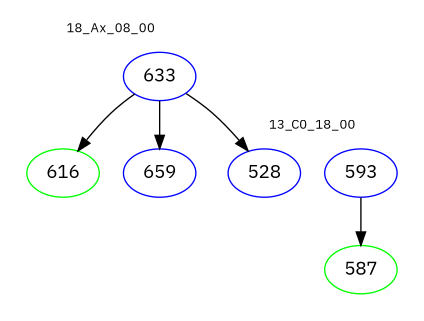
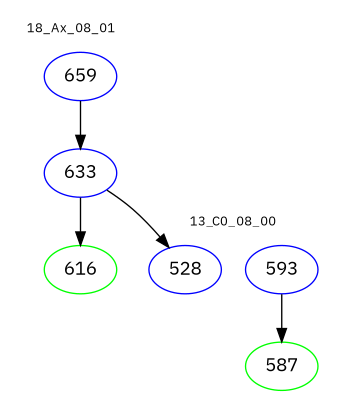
cluster "18_Ax_08_00": label "18_Ax_08_00" -> "18_Ax_08_01"
edge "633" -> "659": reversed
cluster "13_C0_18_00": label "13_C0_18_00" -> "13_C0_08_00"
